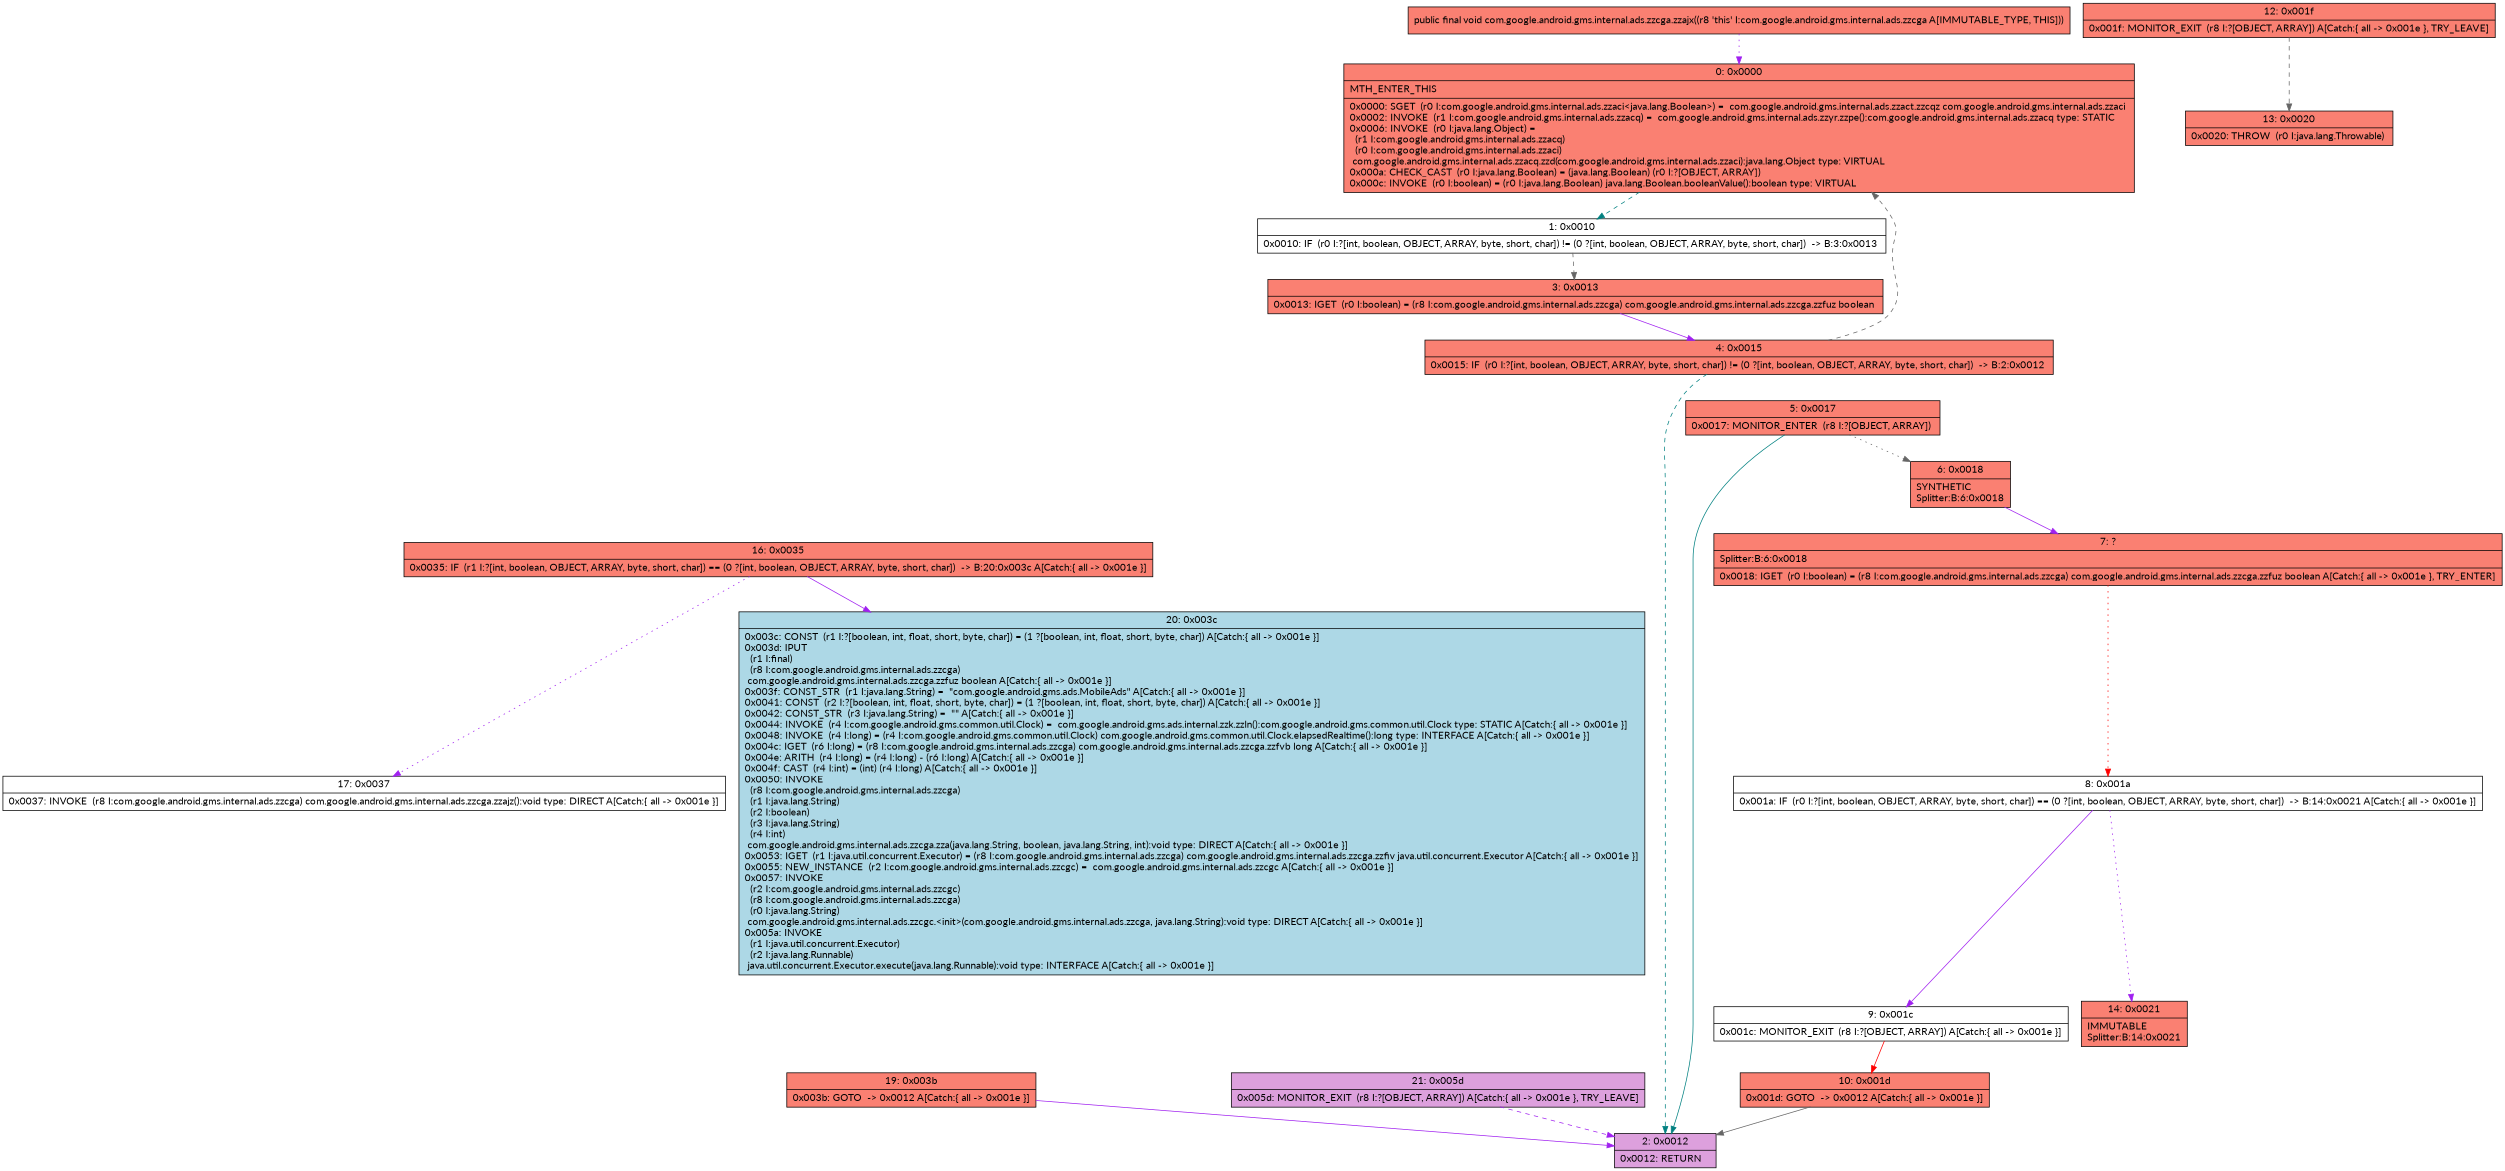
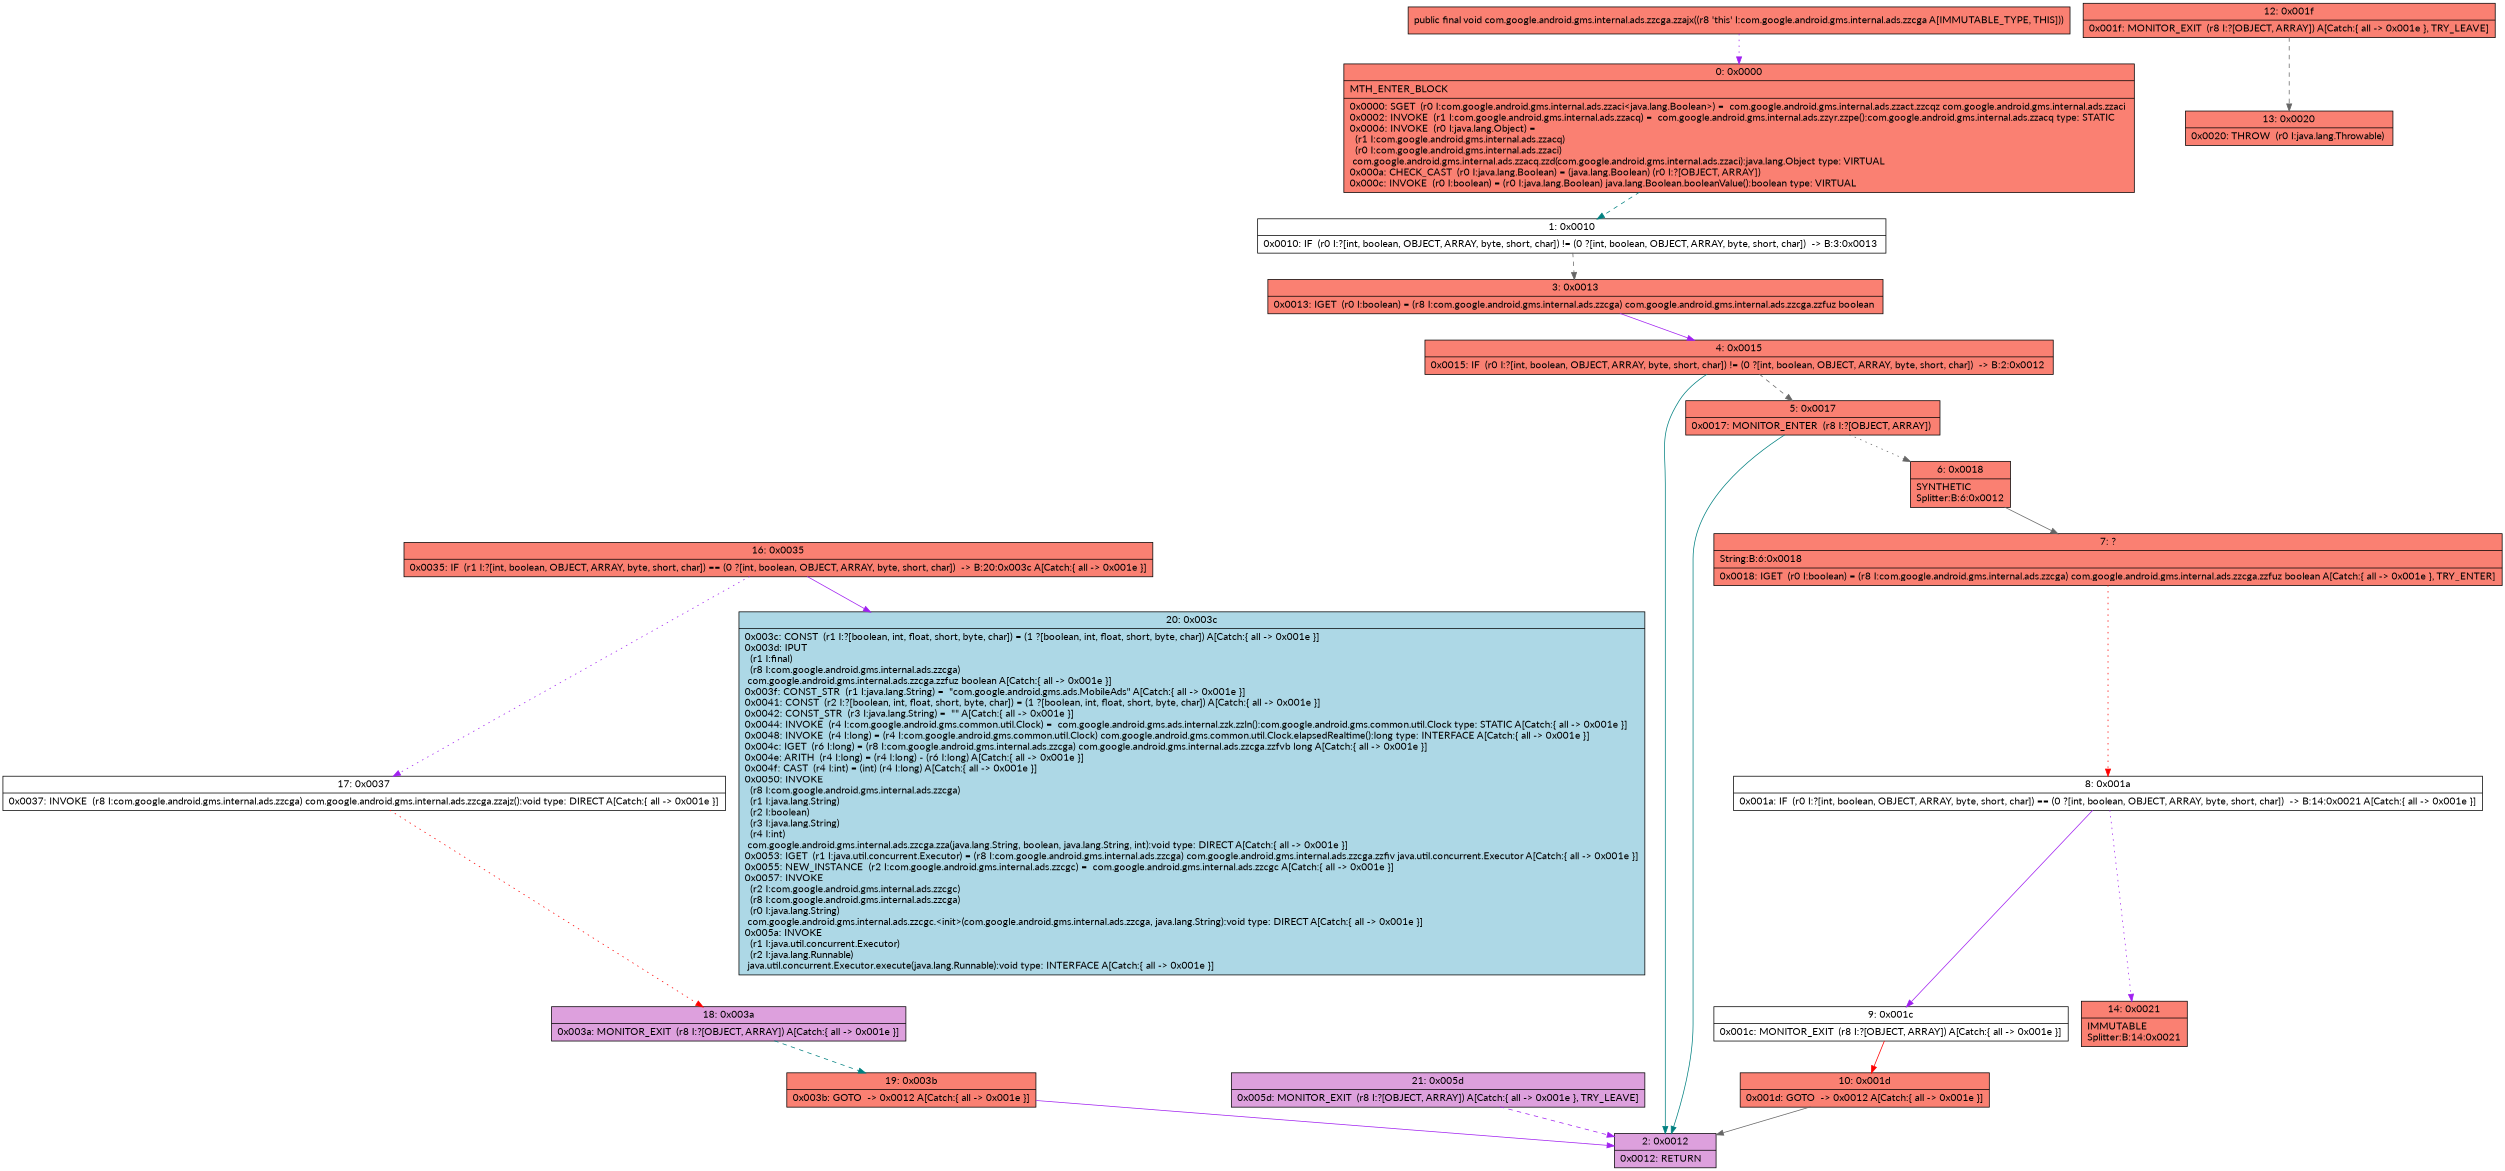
node "0: 0x0000": text "MTH_ENTER_THIS" -> "MTH_ENTER_BLOCK"
edge "4: 0x0015" -> "0: 0x0000": now "4: 0x0015" -> "5: 0x0017"
node "6: 0x0018": text "Splitter:B:6:0x0018" -> "Splitter:B:6:0x0012"
edge "6: 0x0018" -> "7: ?": color purple -> gray40
node "7: ?": text "Splitter:B:6:0x0018" -> "String:B:6:0x0018"
edge "4: 0x0015" -> "2: 0x0012": style dashed -> solid
node "18: 0x003a": added
